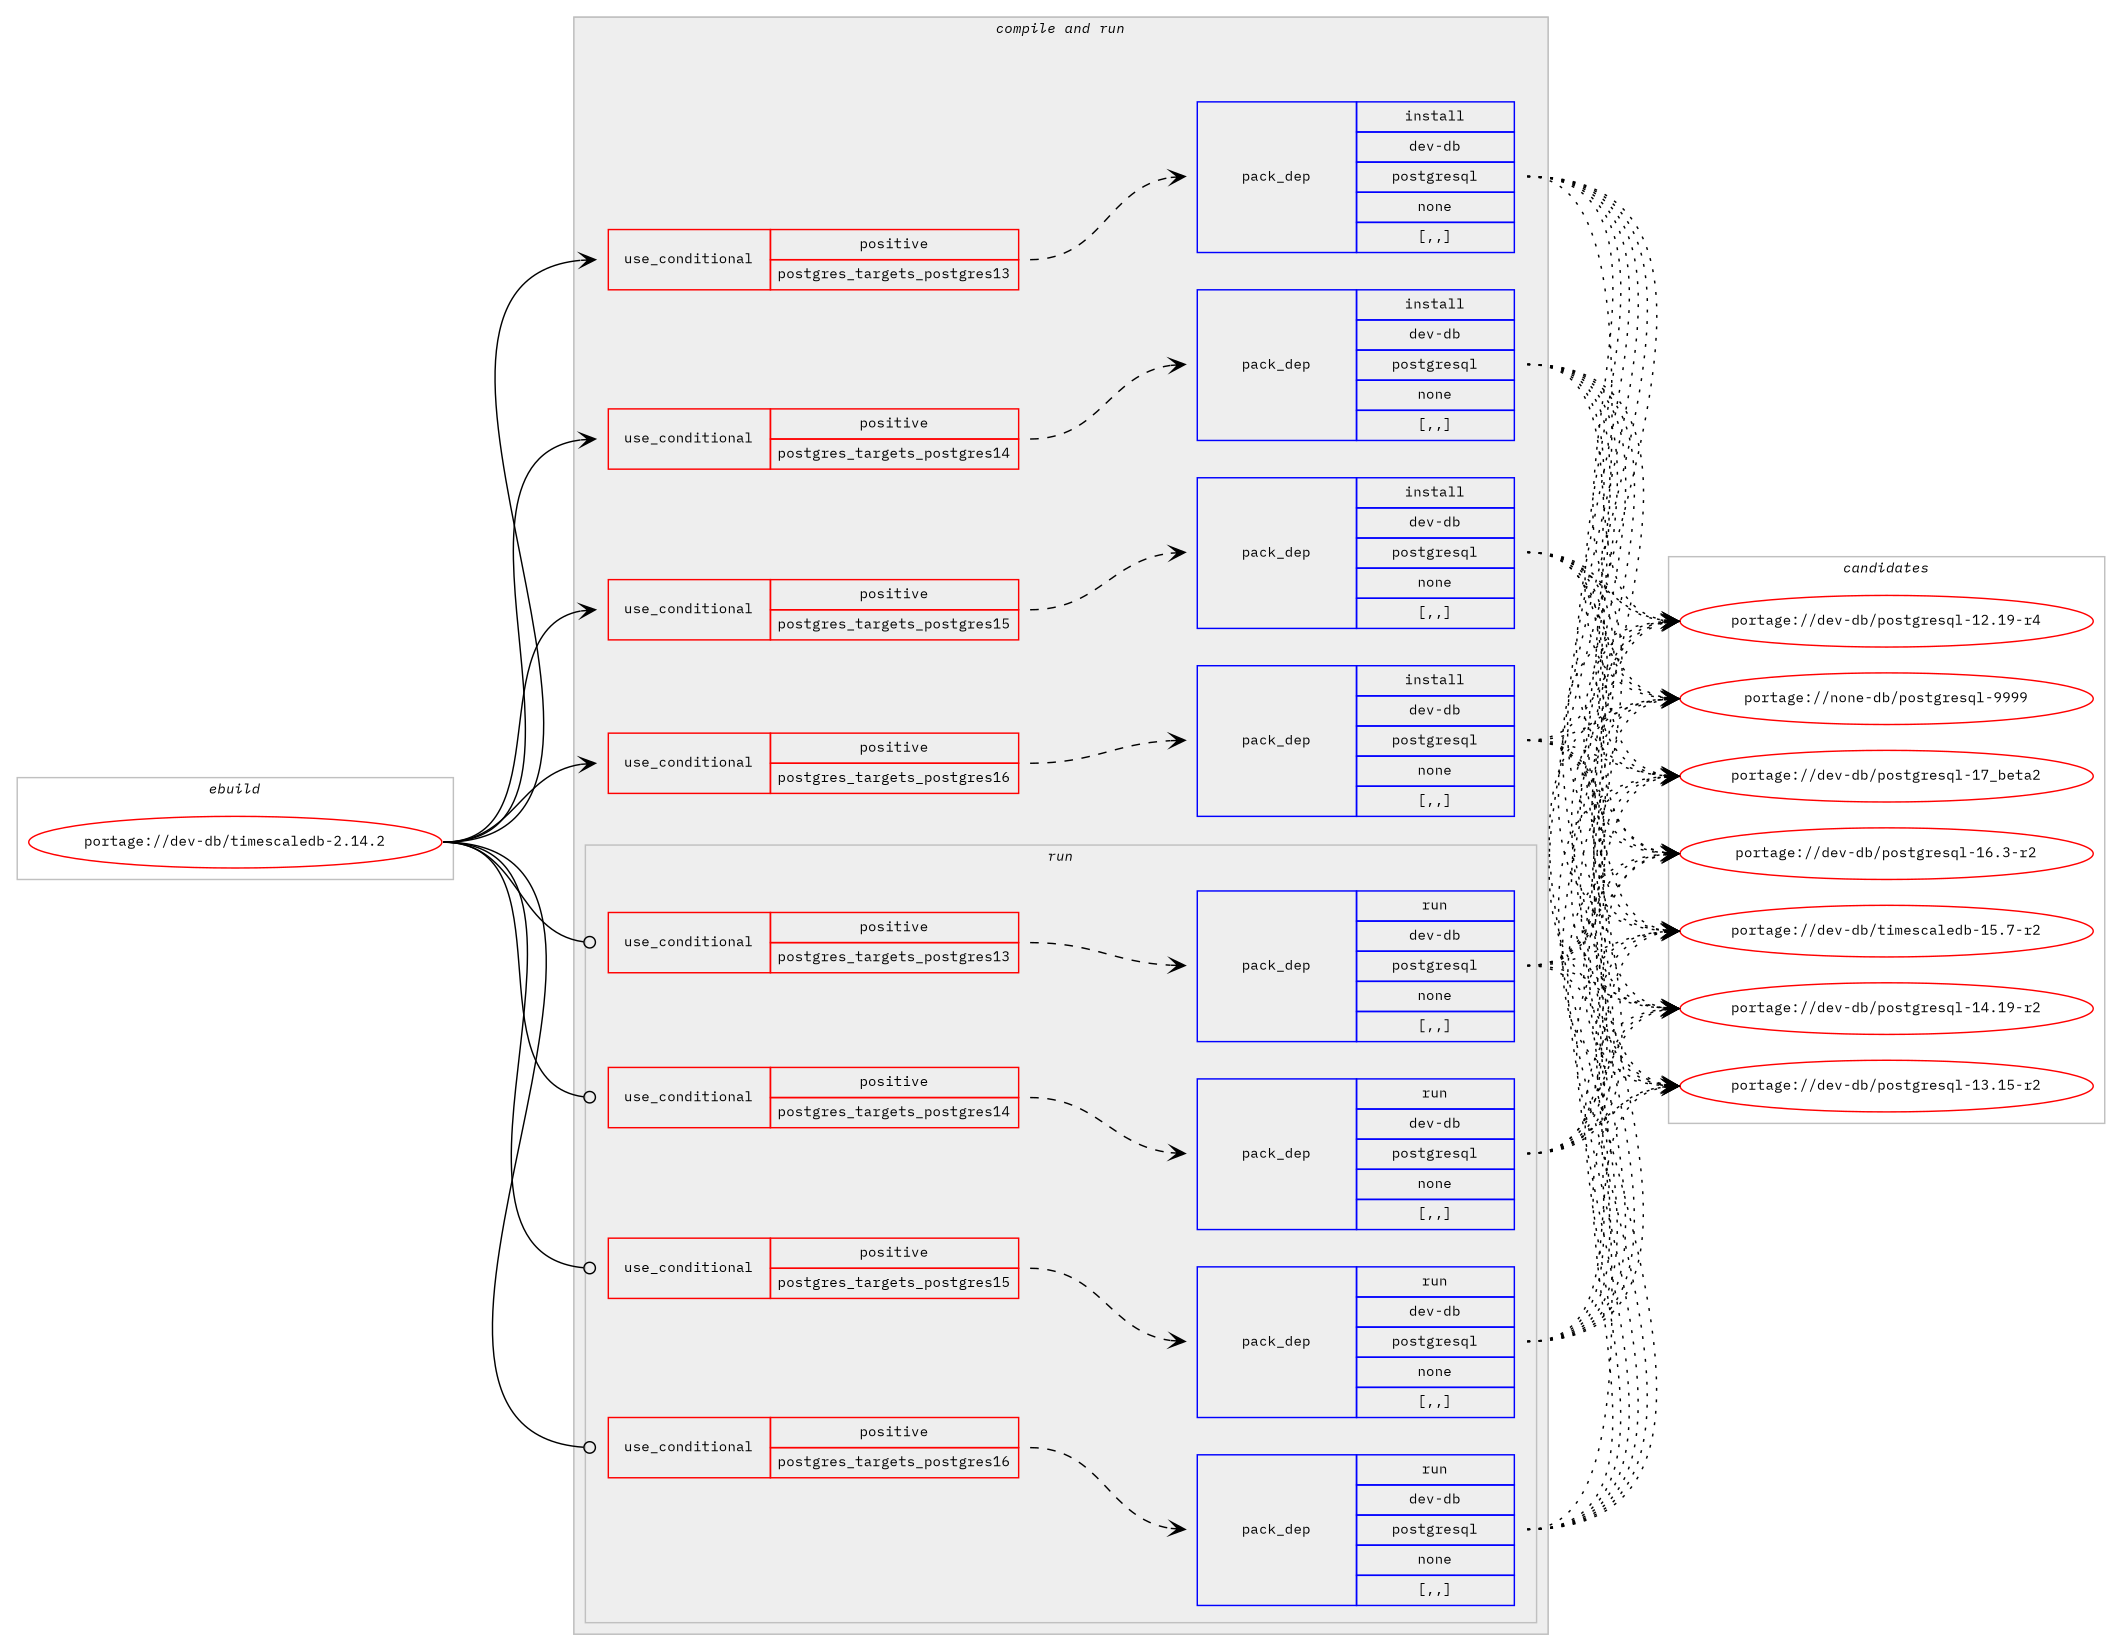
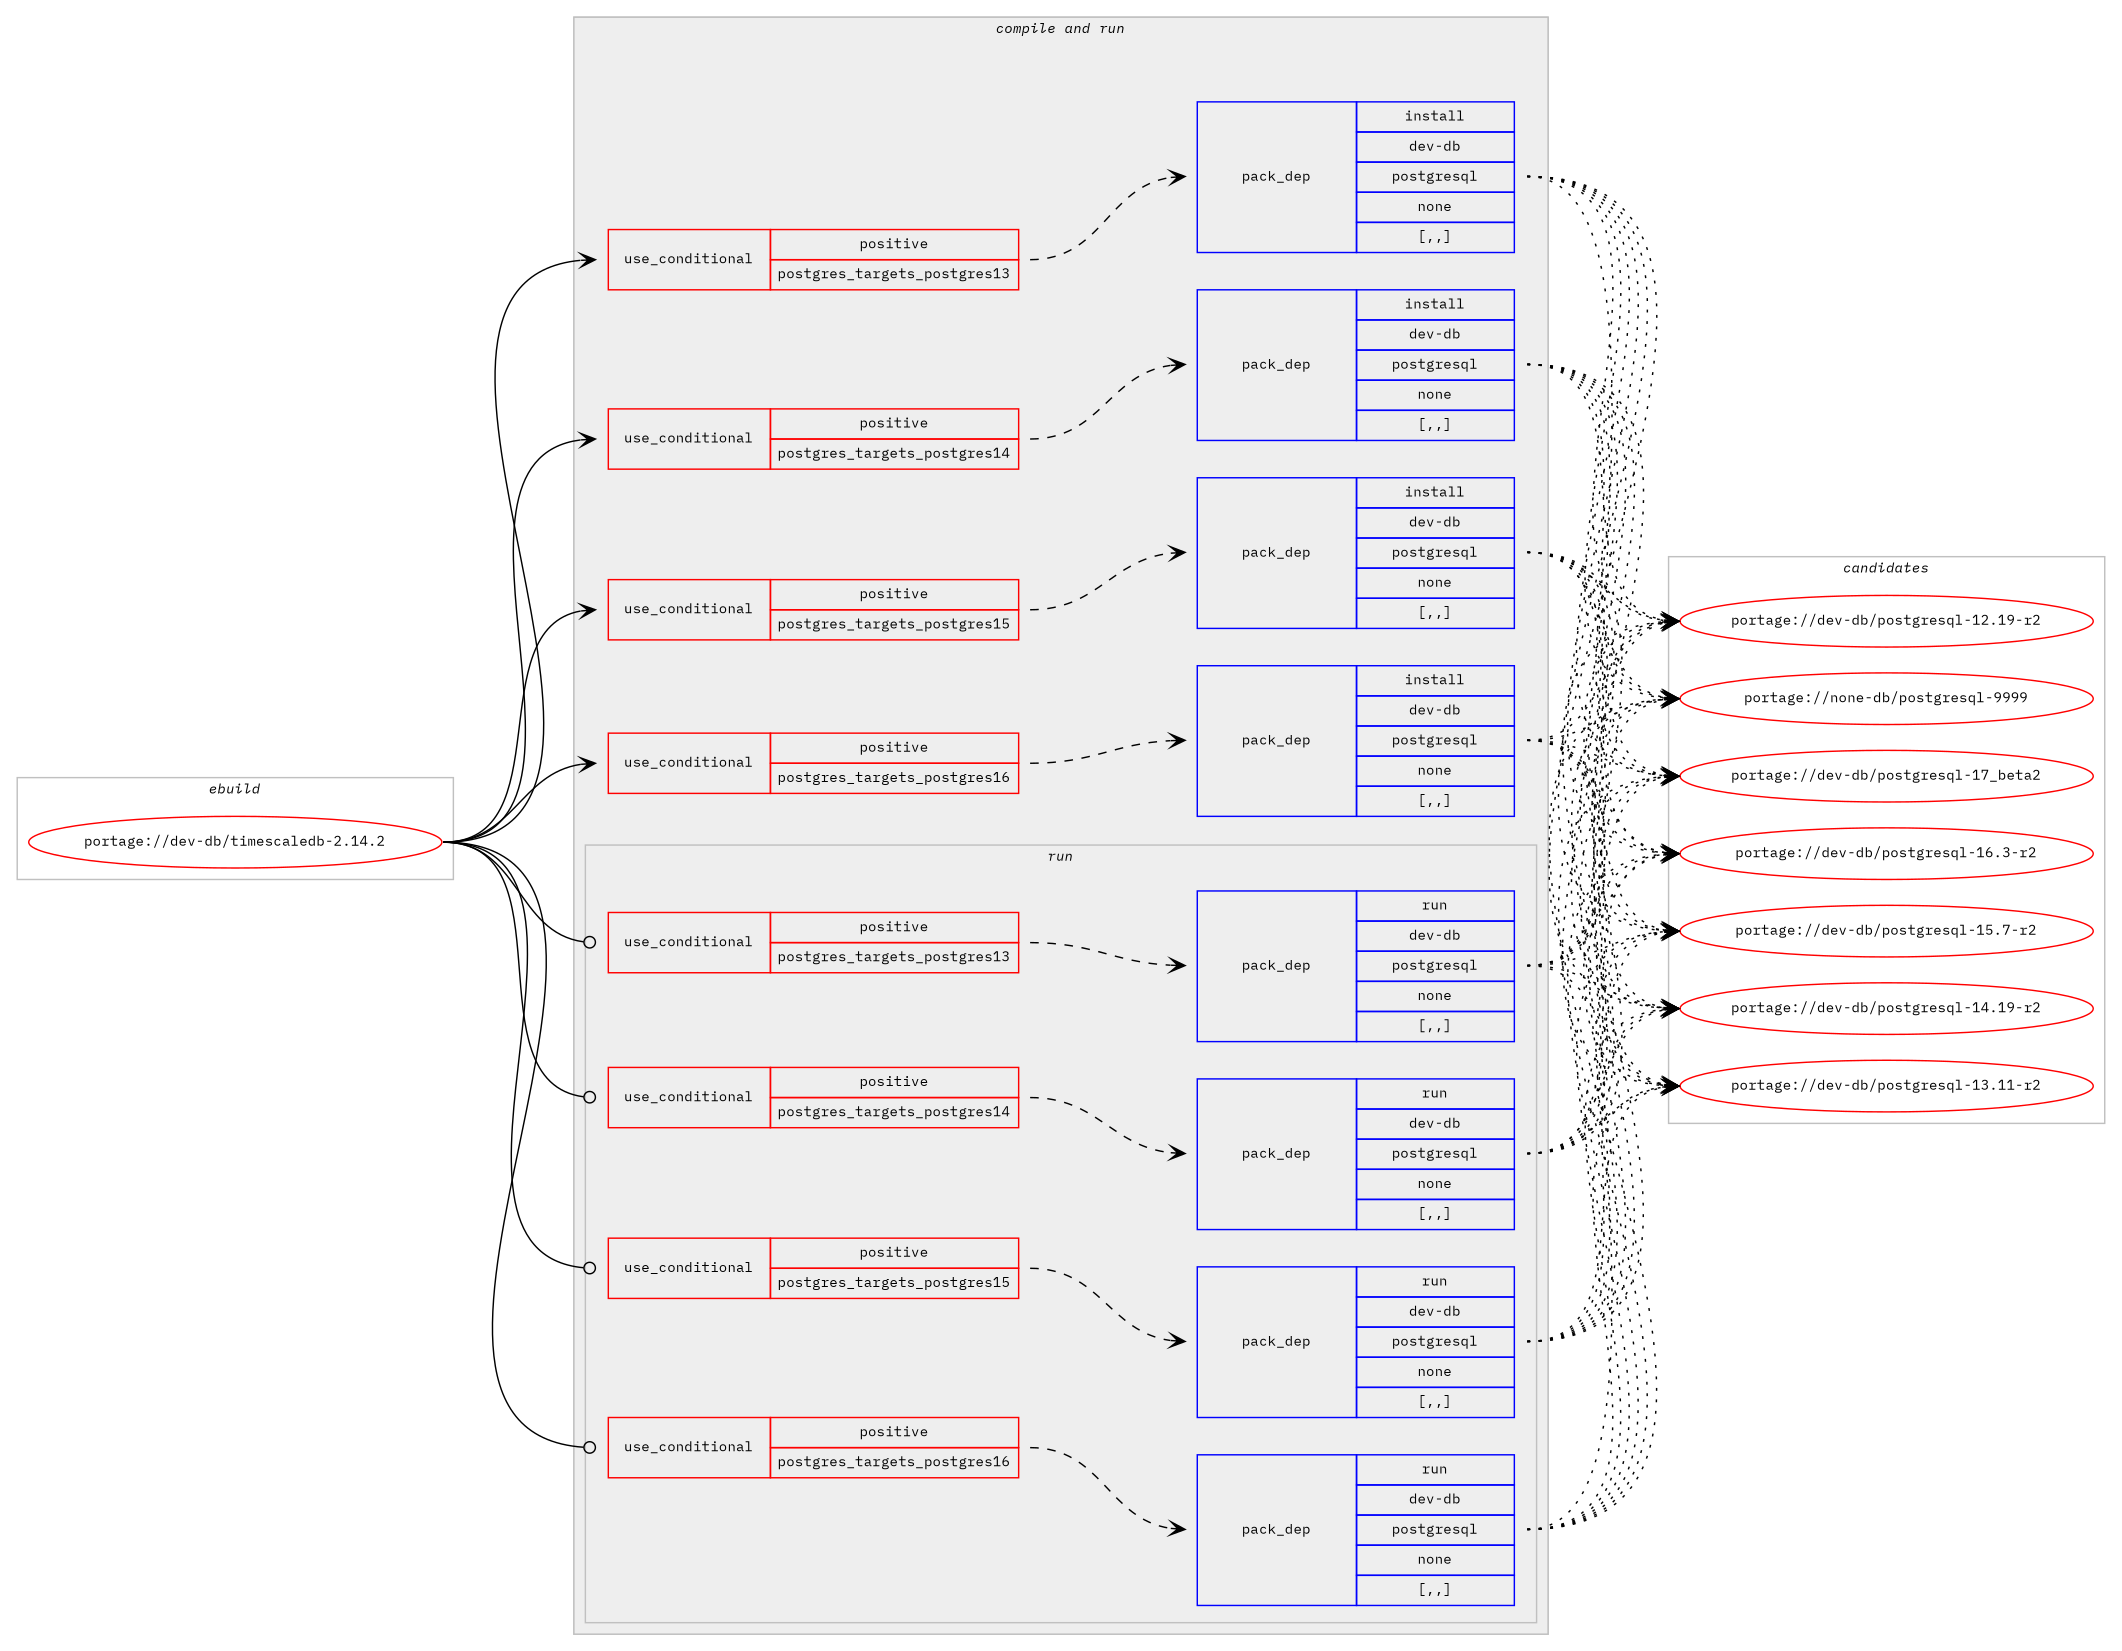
node "portage://dev-db/postgresql-12.19-r4": label "portage://dev-db/postgresql-12.19-r4" -> "portage://dev-db/postgresql-12.19-r2"
node "portage://dev-db/timescaledb-15.7-r2": label "portage://dev-db/timescaledb-15.7-r2" -> "portage://dev-db/postgresql-15.7-r2"
node "portage://dev-db/postgresql-13.15-r2": label "portage://dev-db/postgresql-13.15-r2" -> "portage://dev-db/postgresql-13.11-r2"
